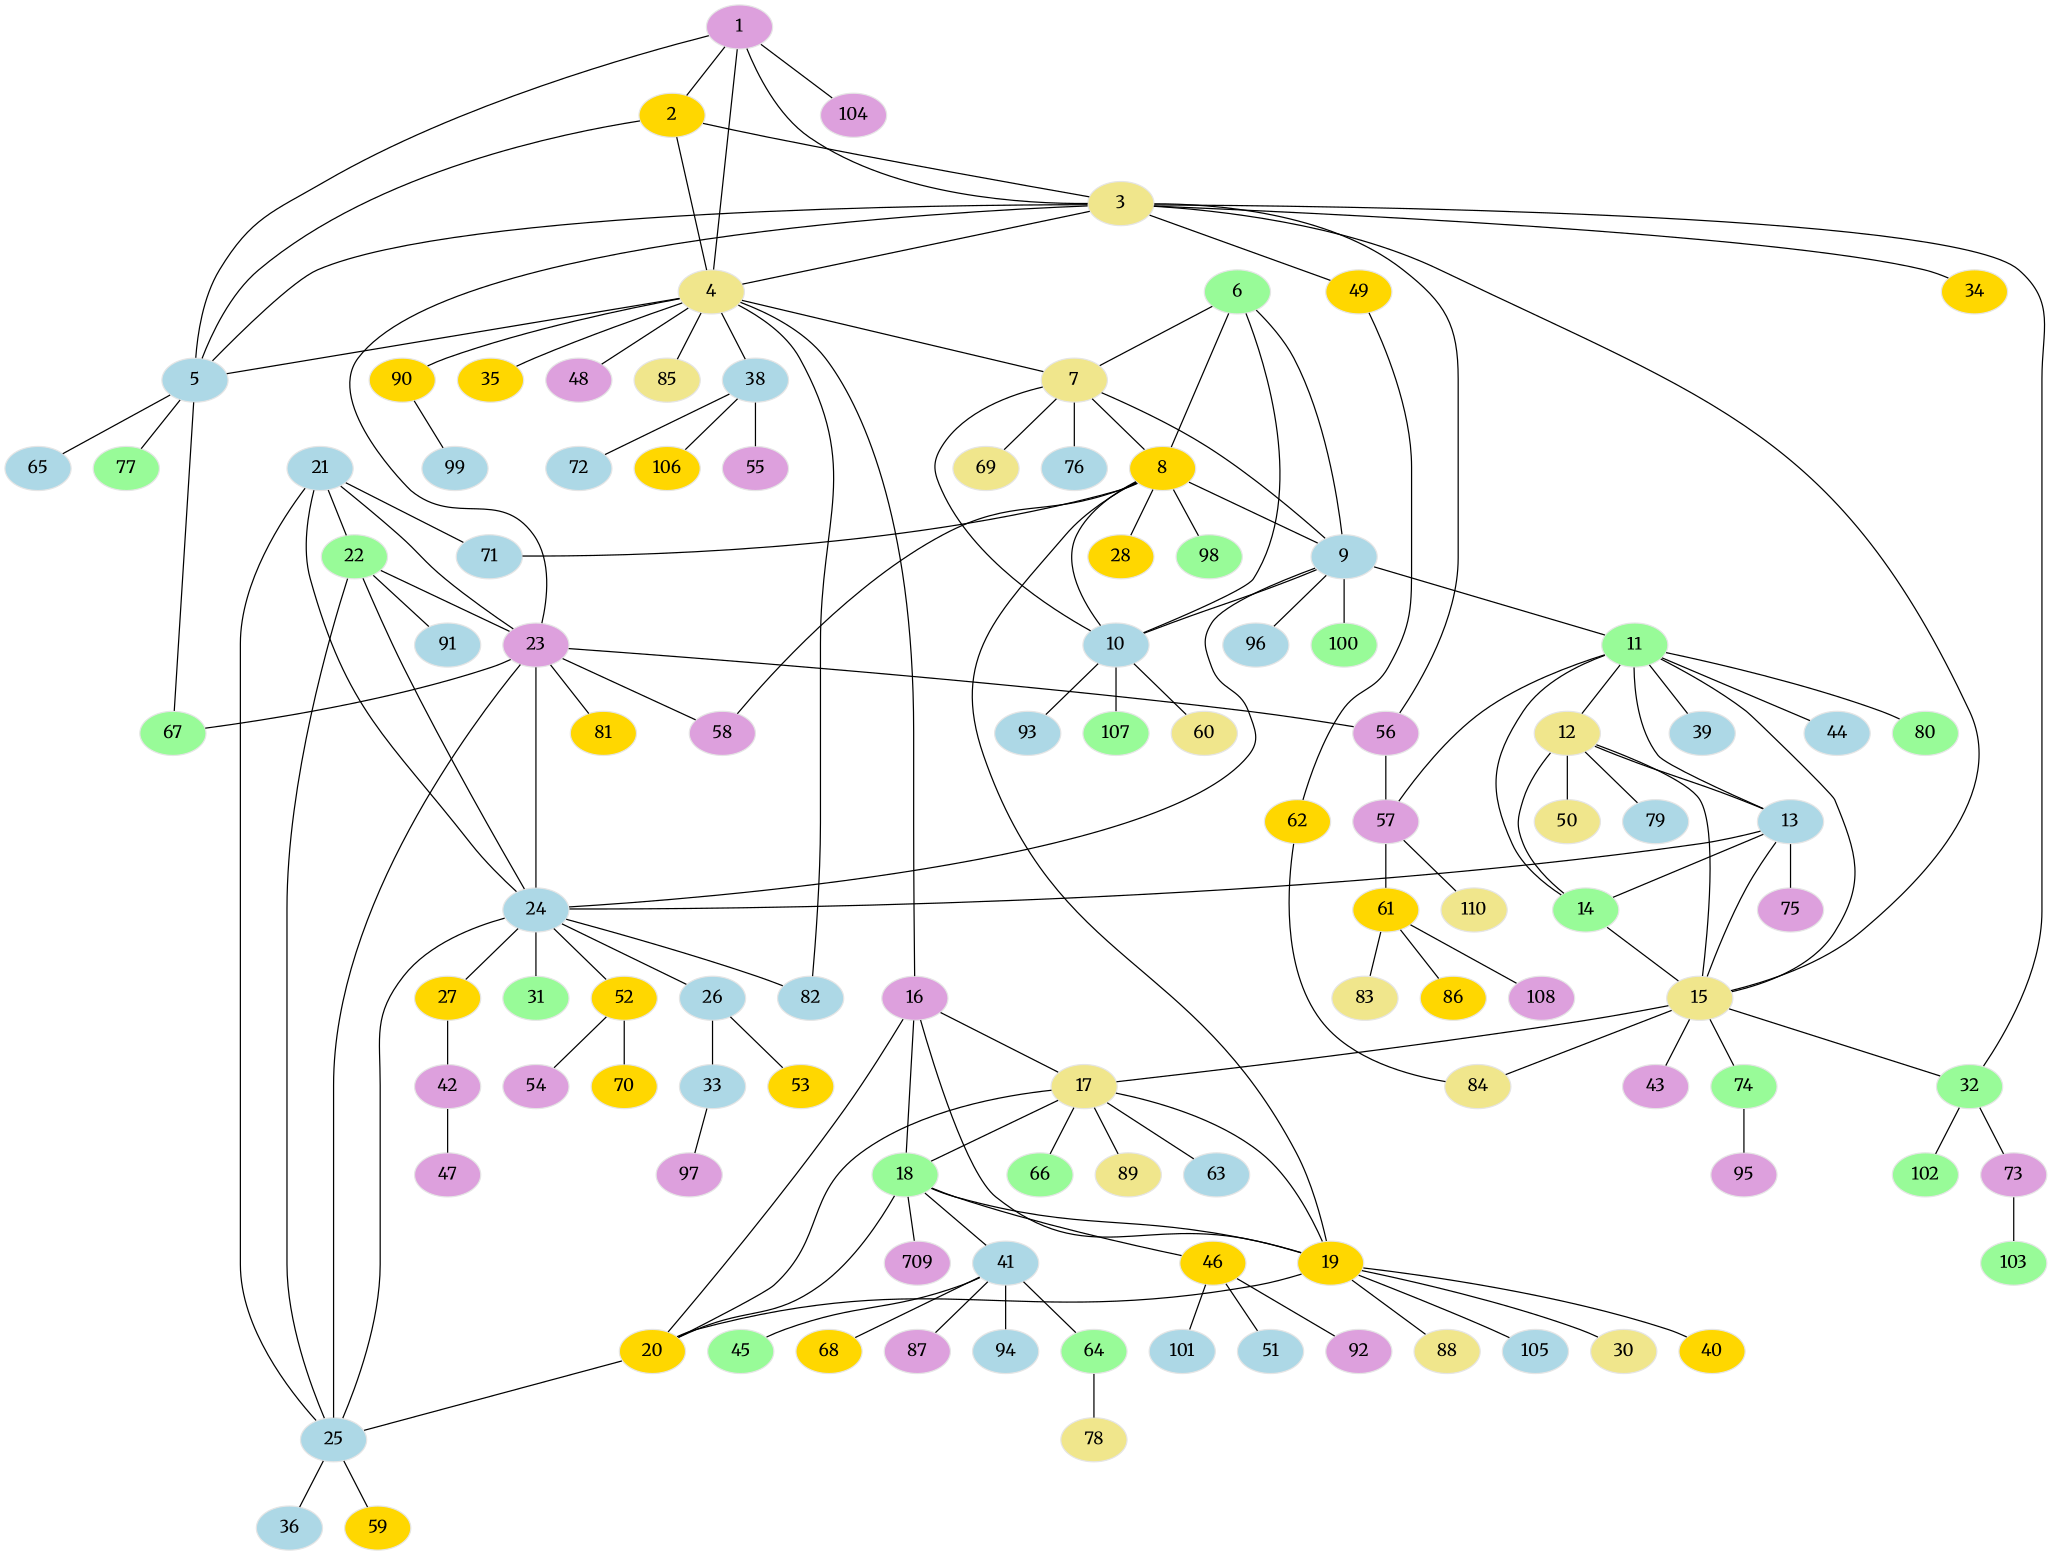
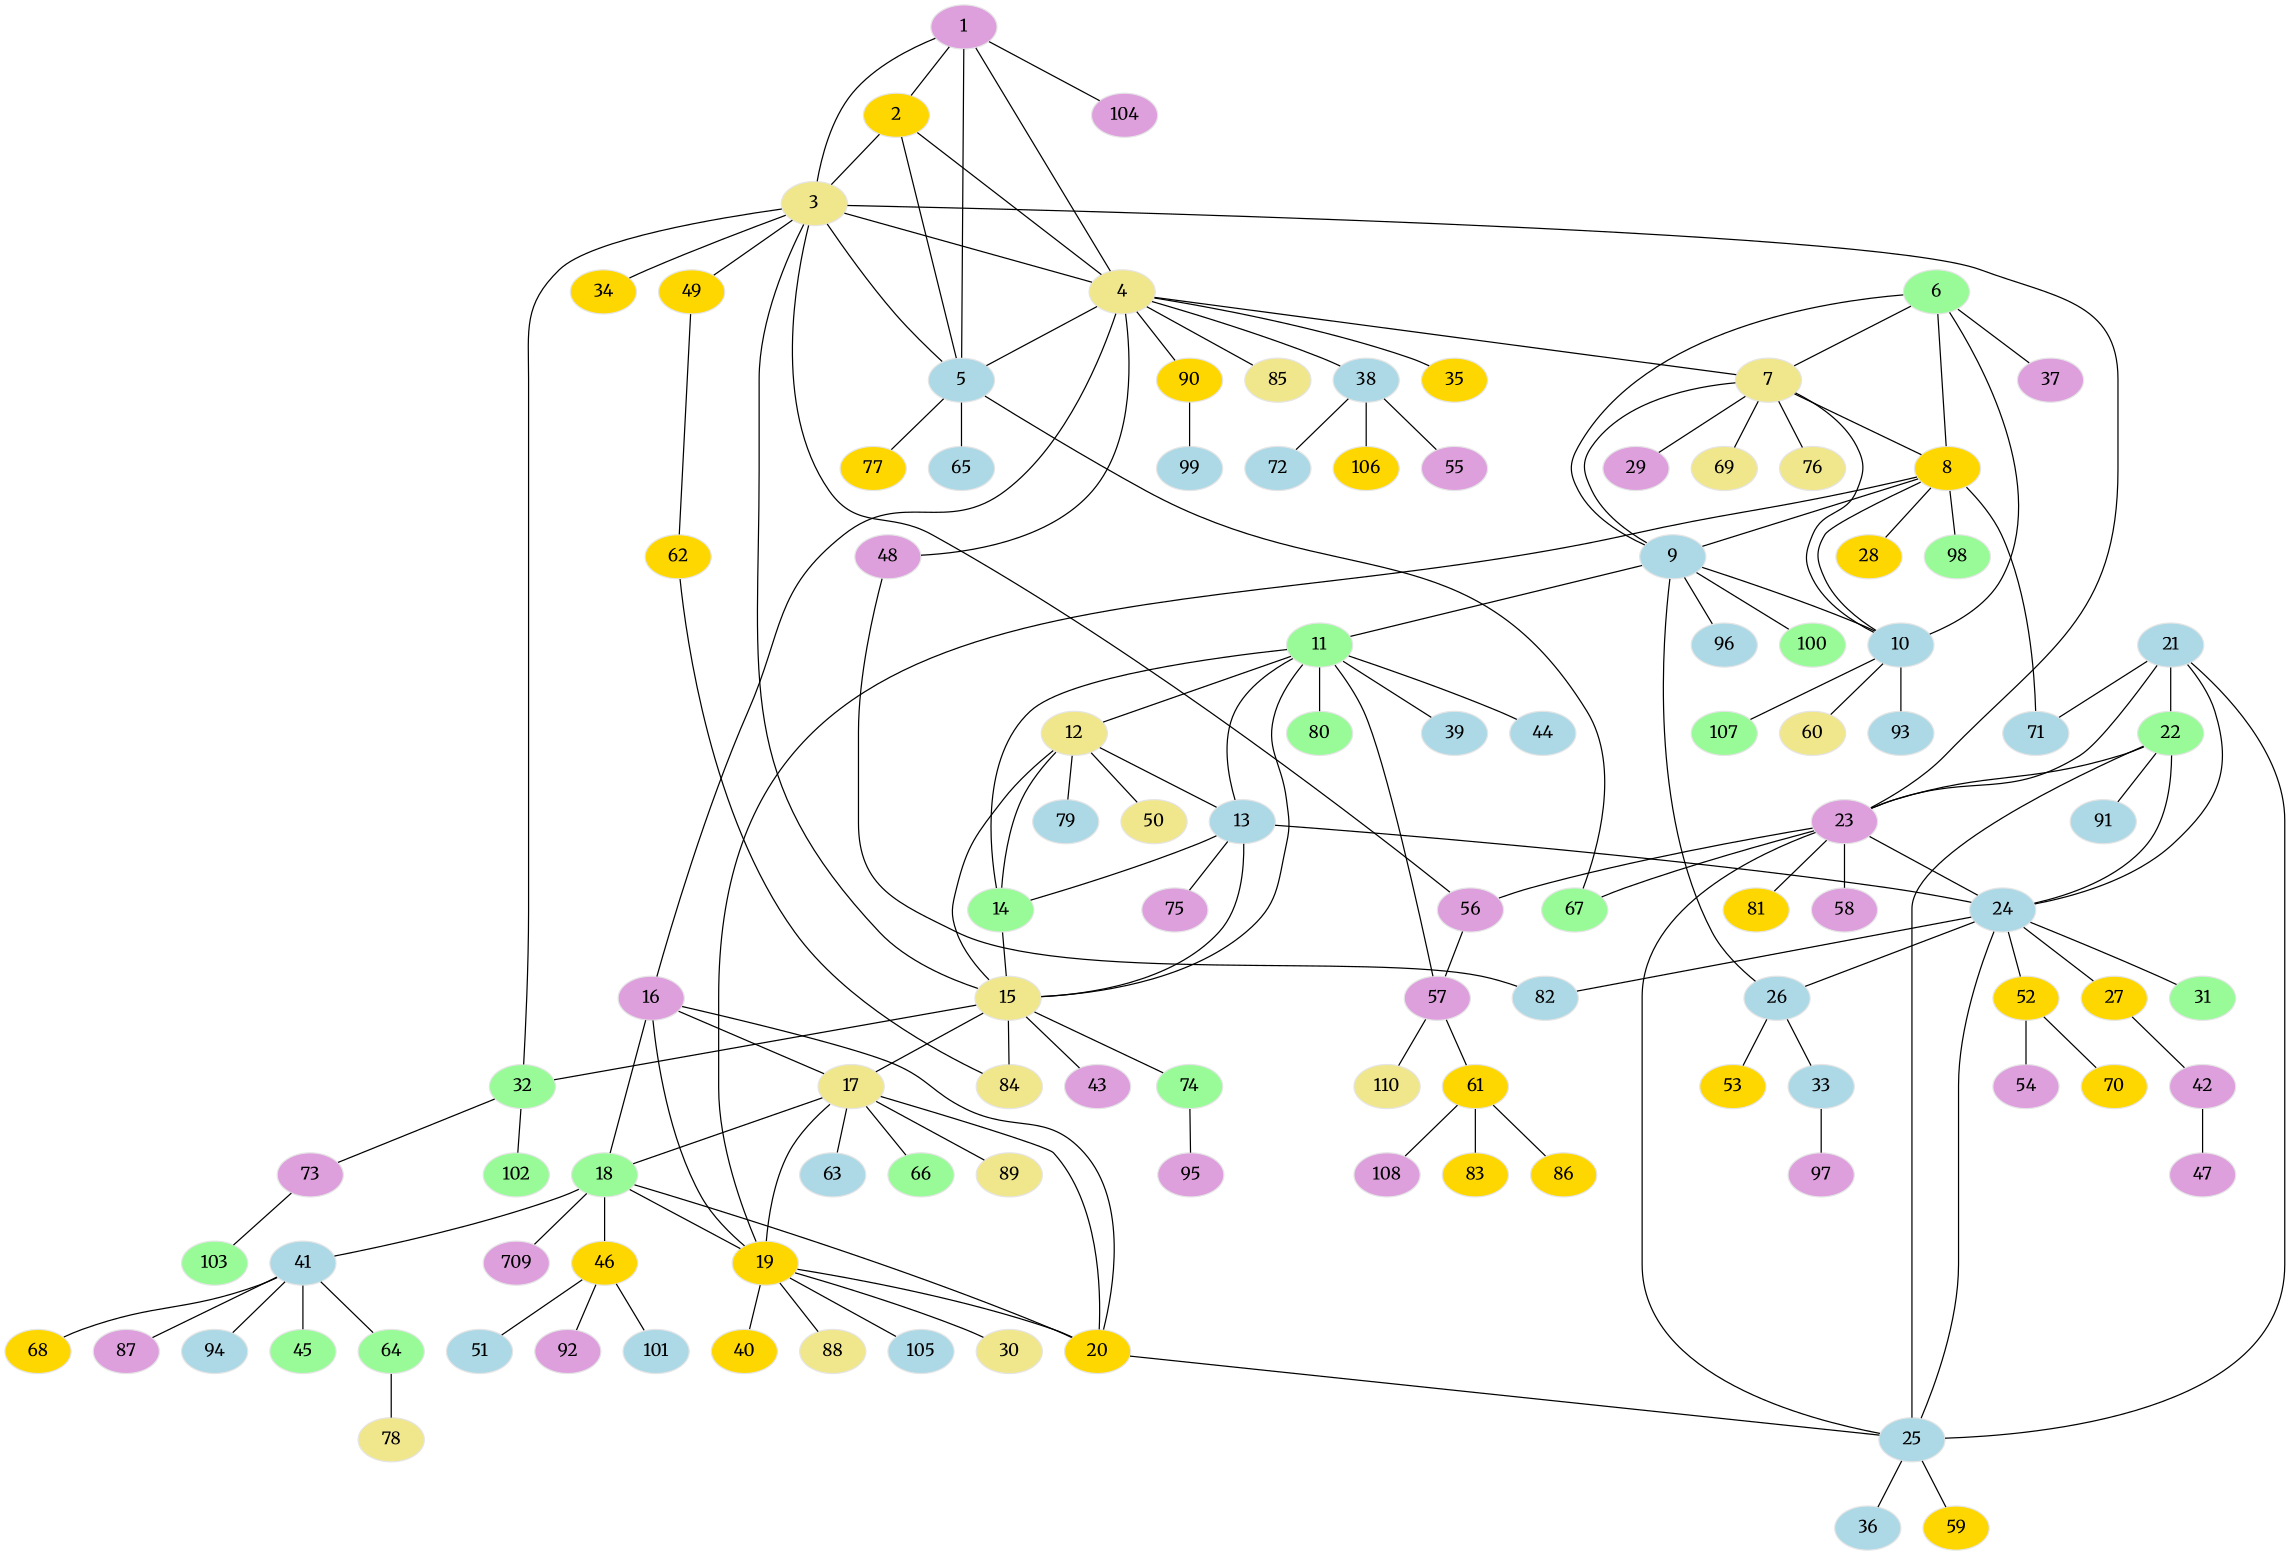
node "37": added
node "77": fillcolor palegreen -> gold
node "76": fillcolor lightblue -> khaki
node "29": added
edge "8" -- "58": removed
edge "4" -- "82": now "48" -- "82"
edge "9" -- "24": now "9" -- "26"
node "83": fillcolor khaki -> gold
